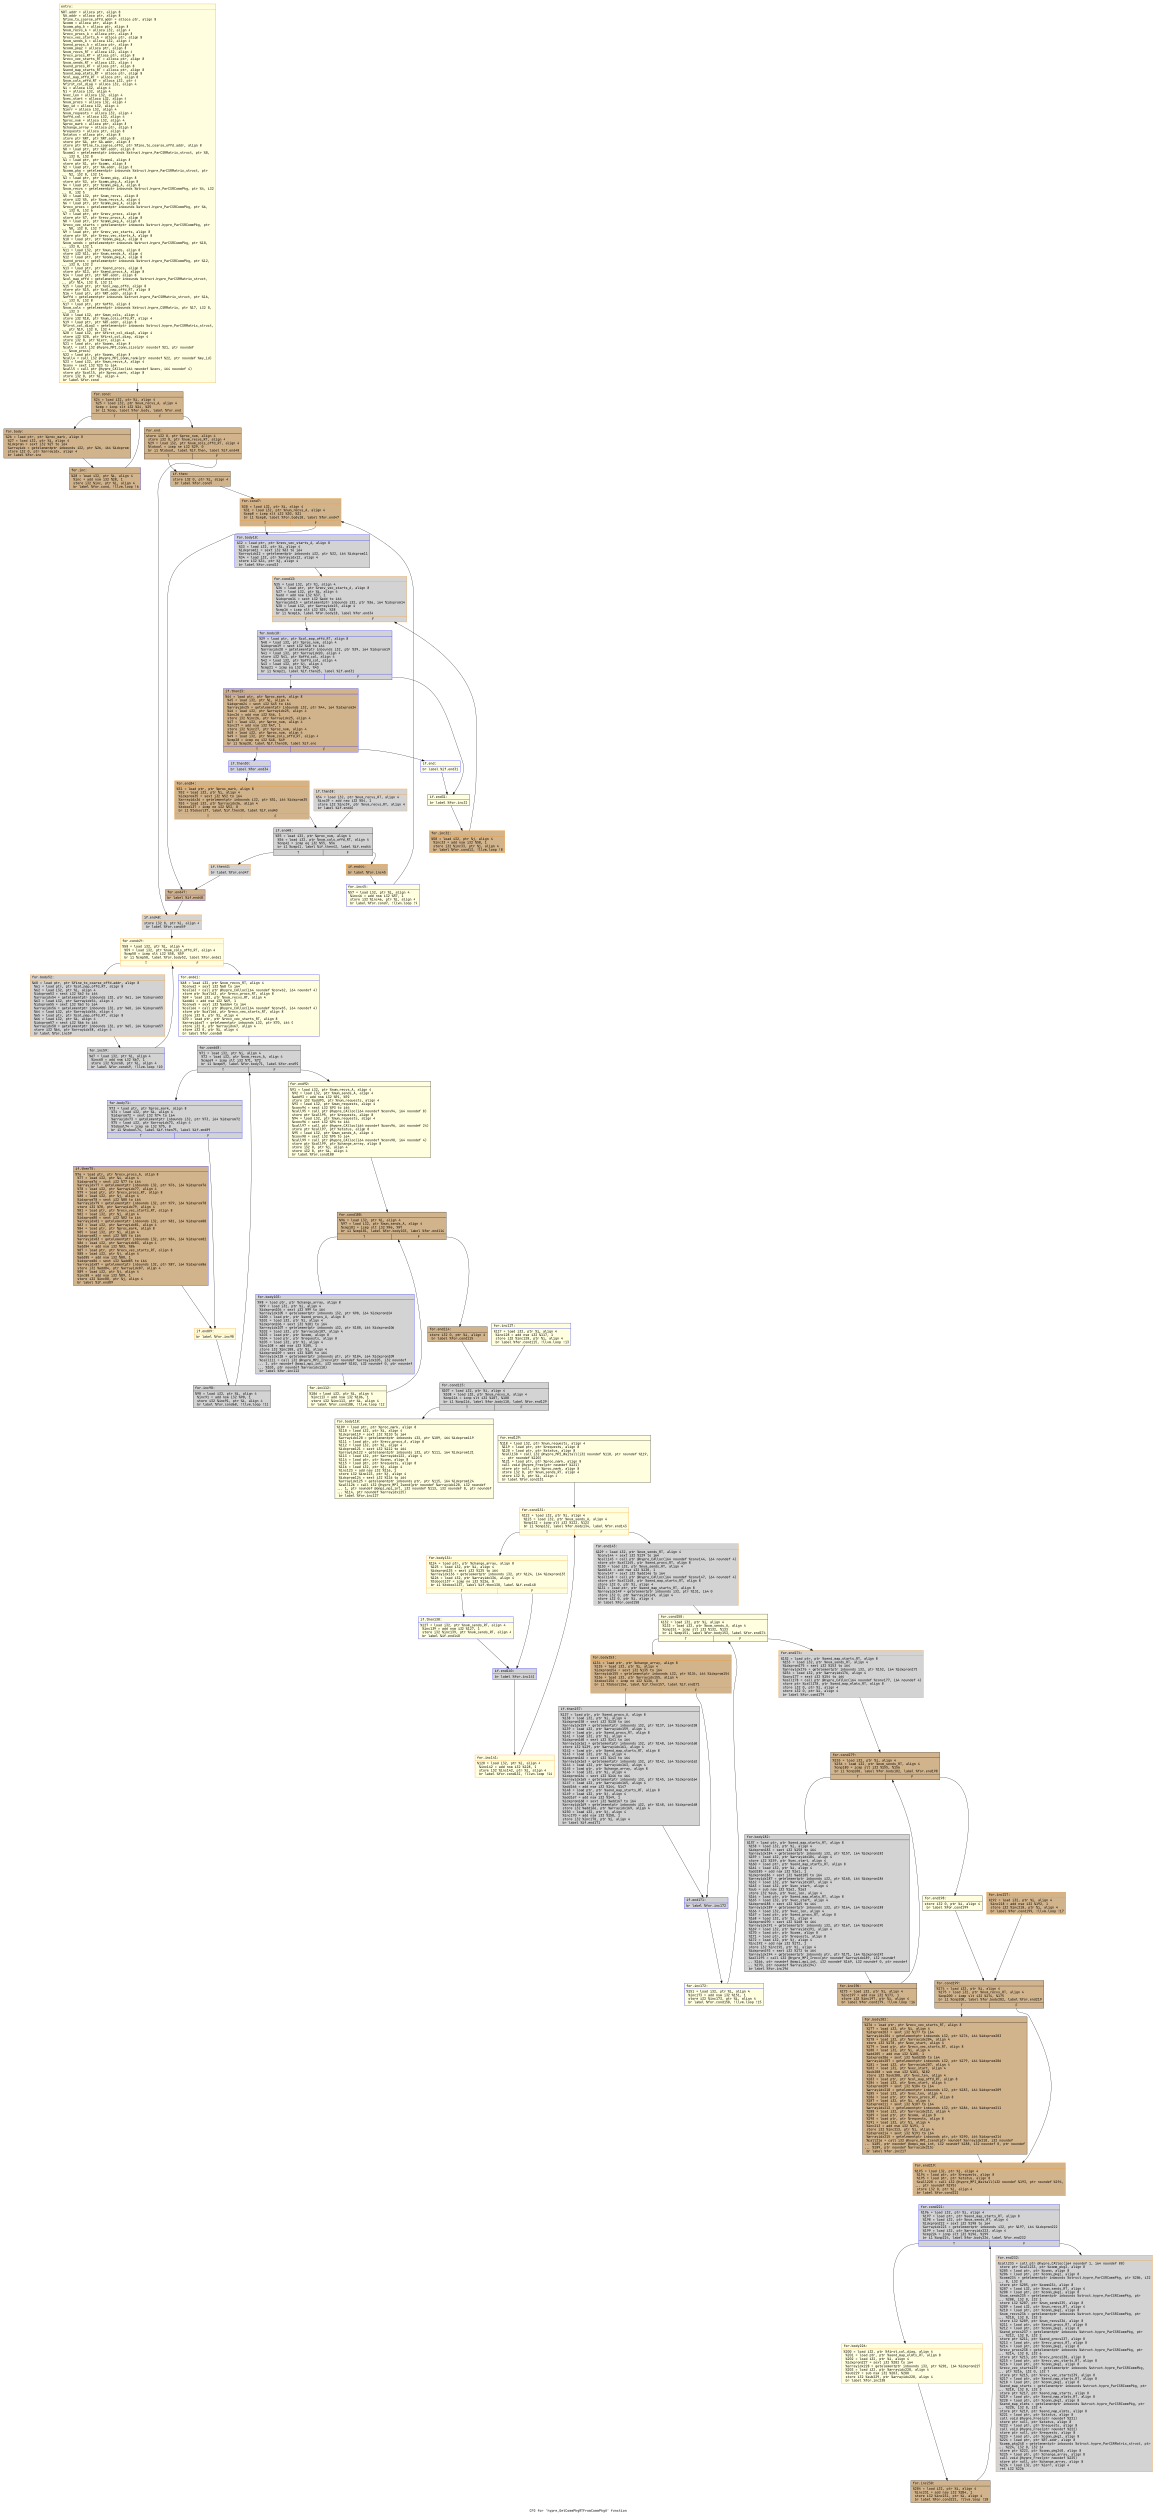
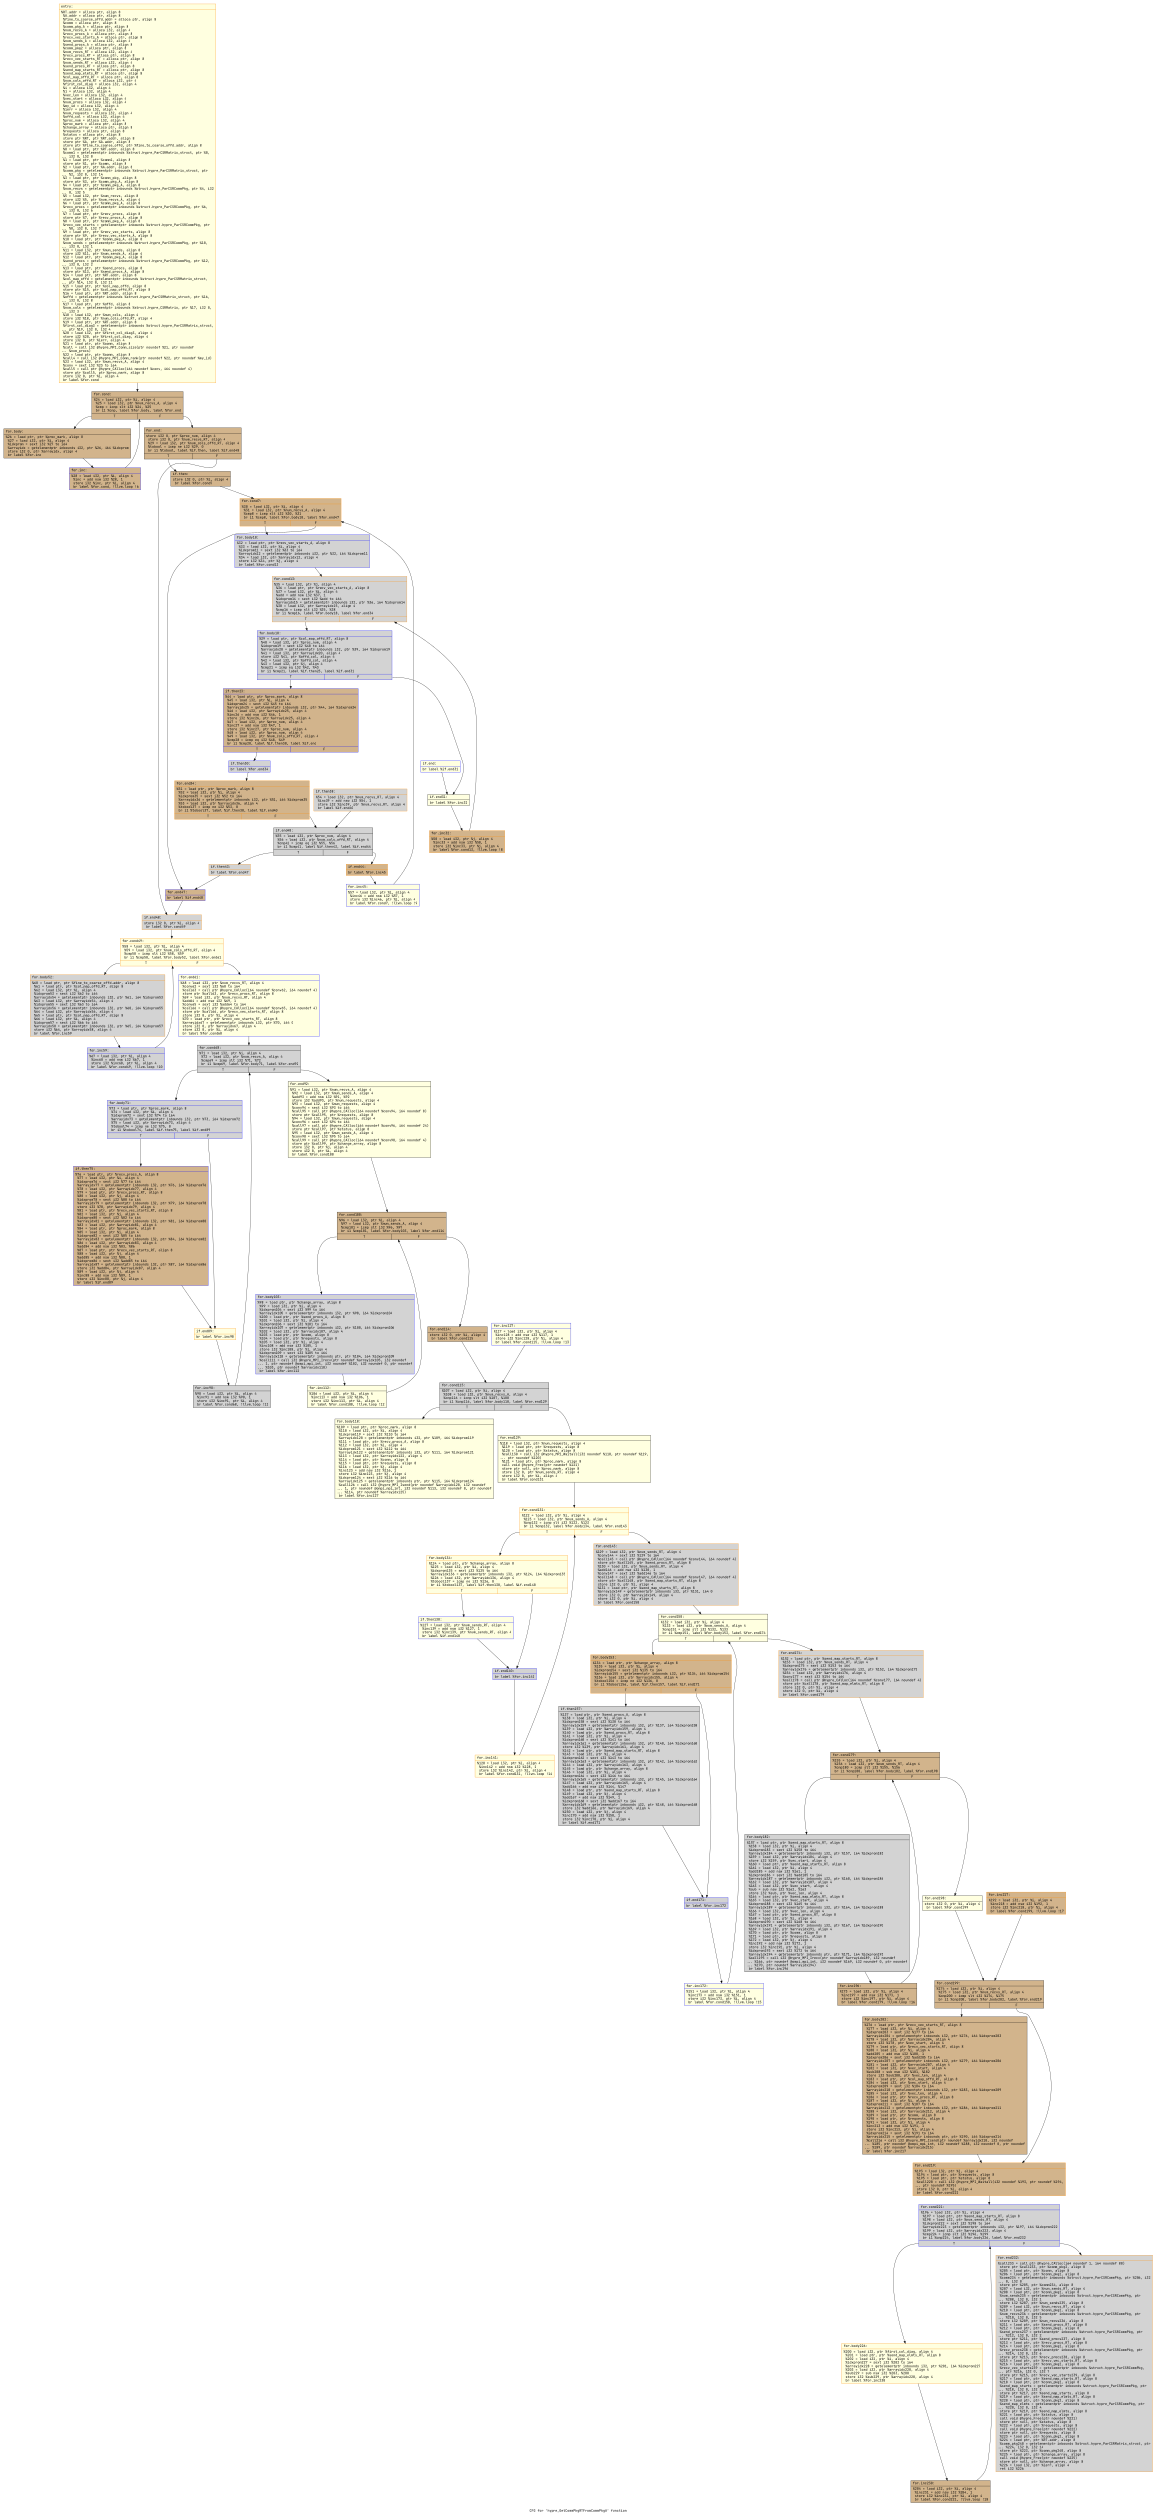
edge "if.then23:" -> "if.end:": removed
edge "for.body71:" -> "if.then75:": added
edge "for.cond115:" -> "for.end129:": added
